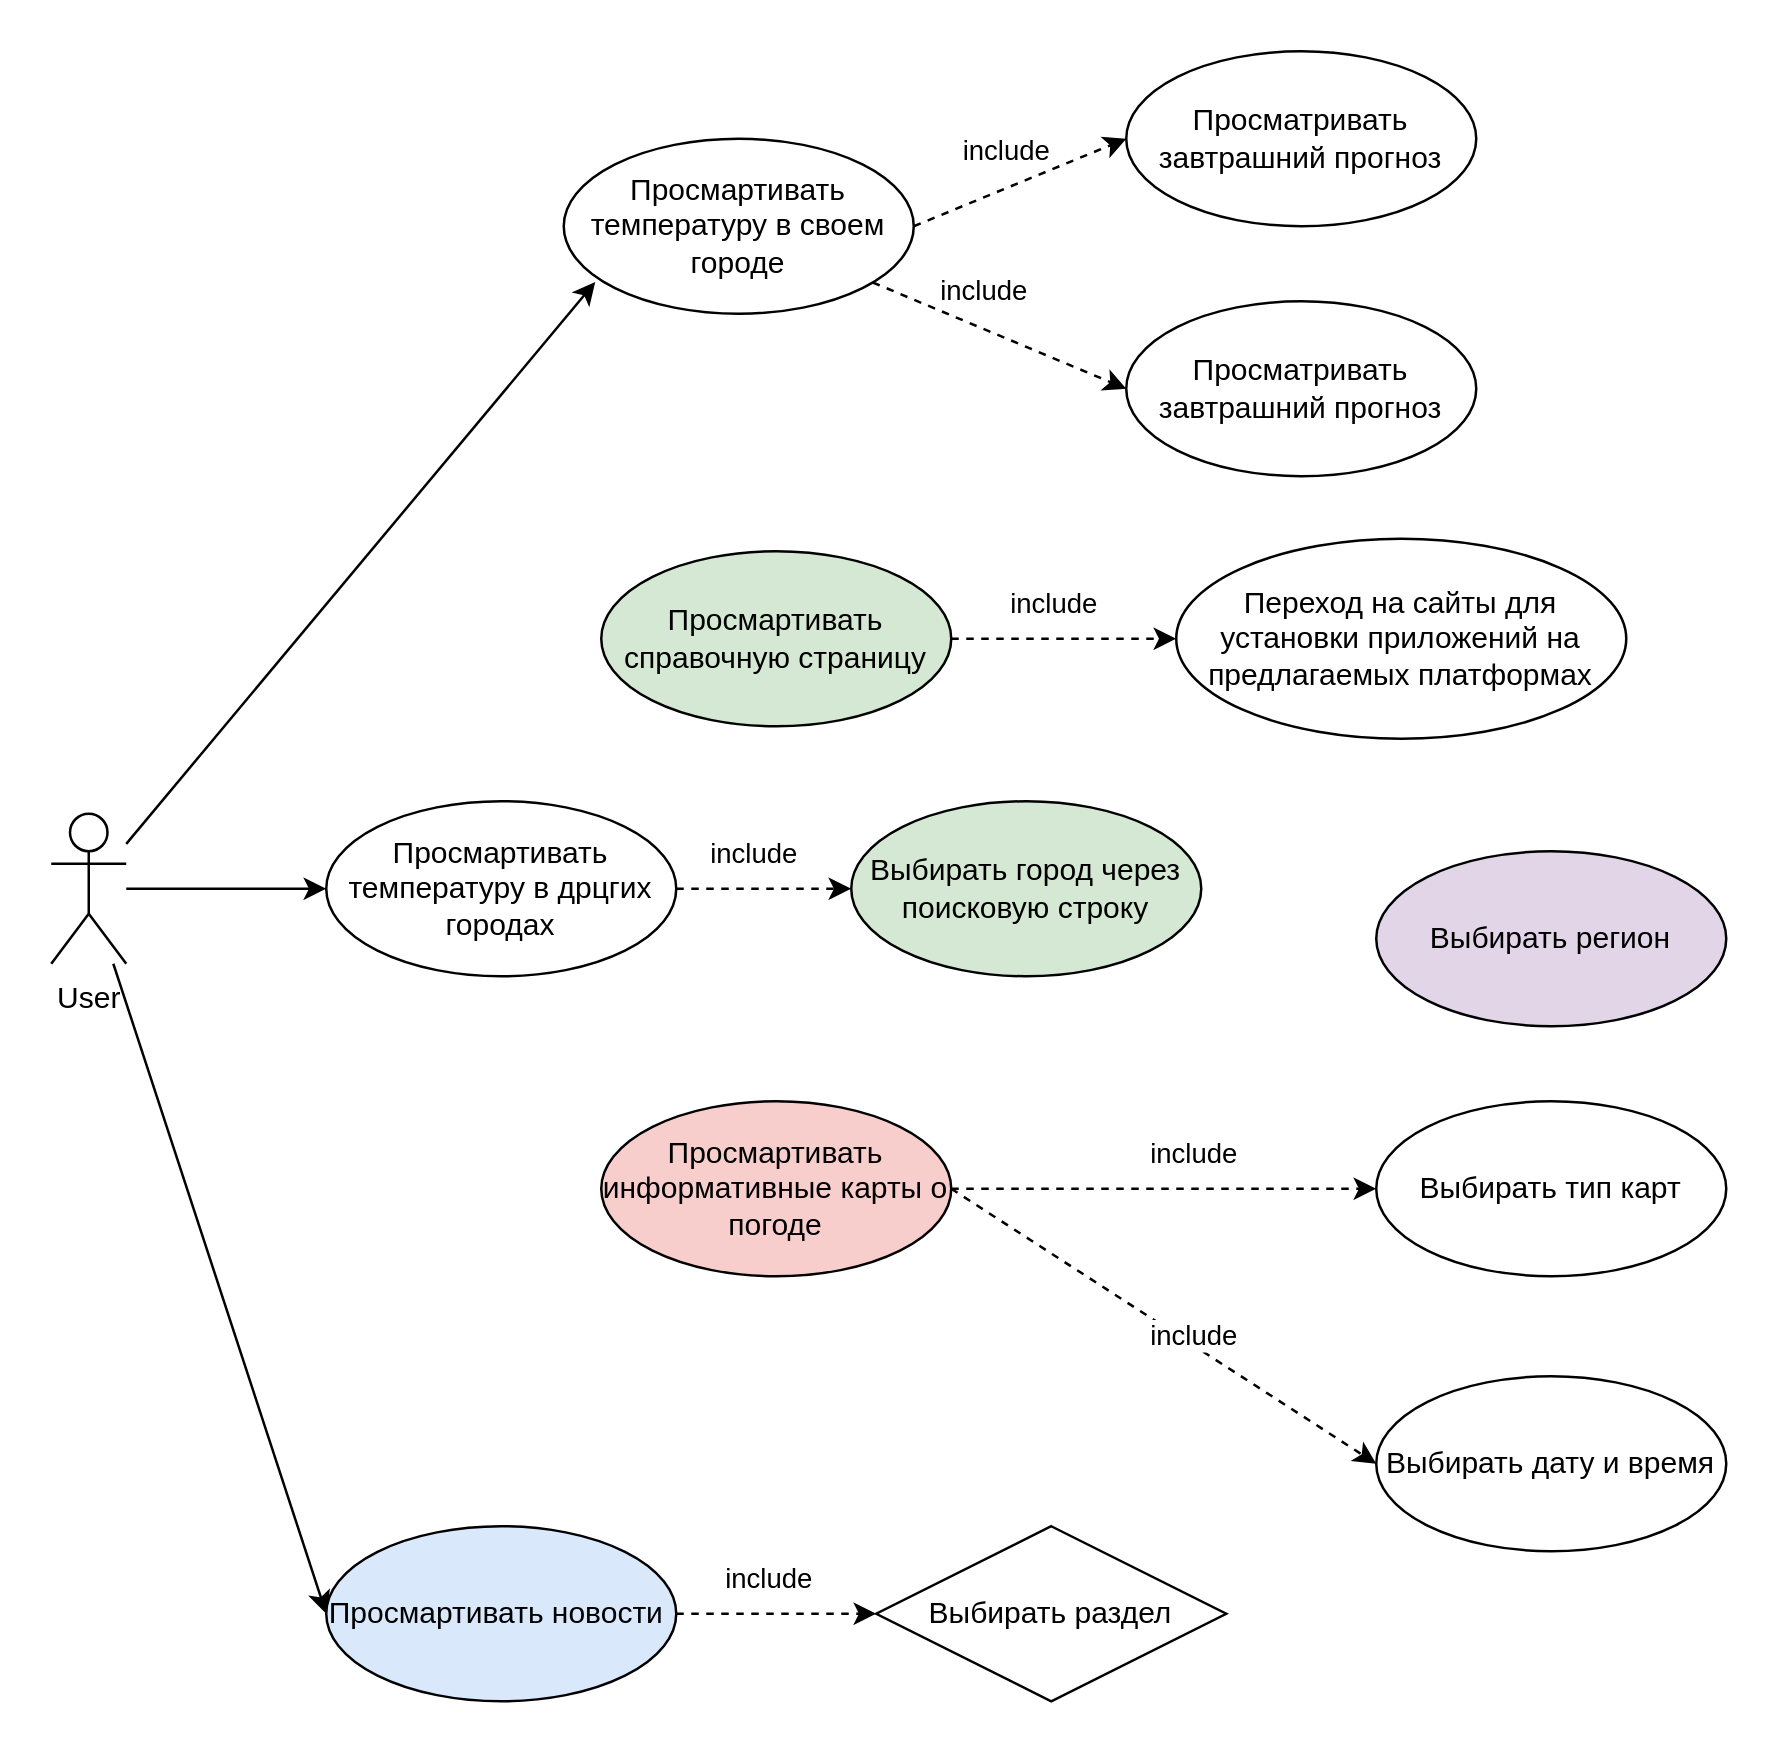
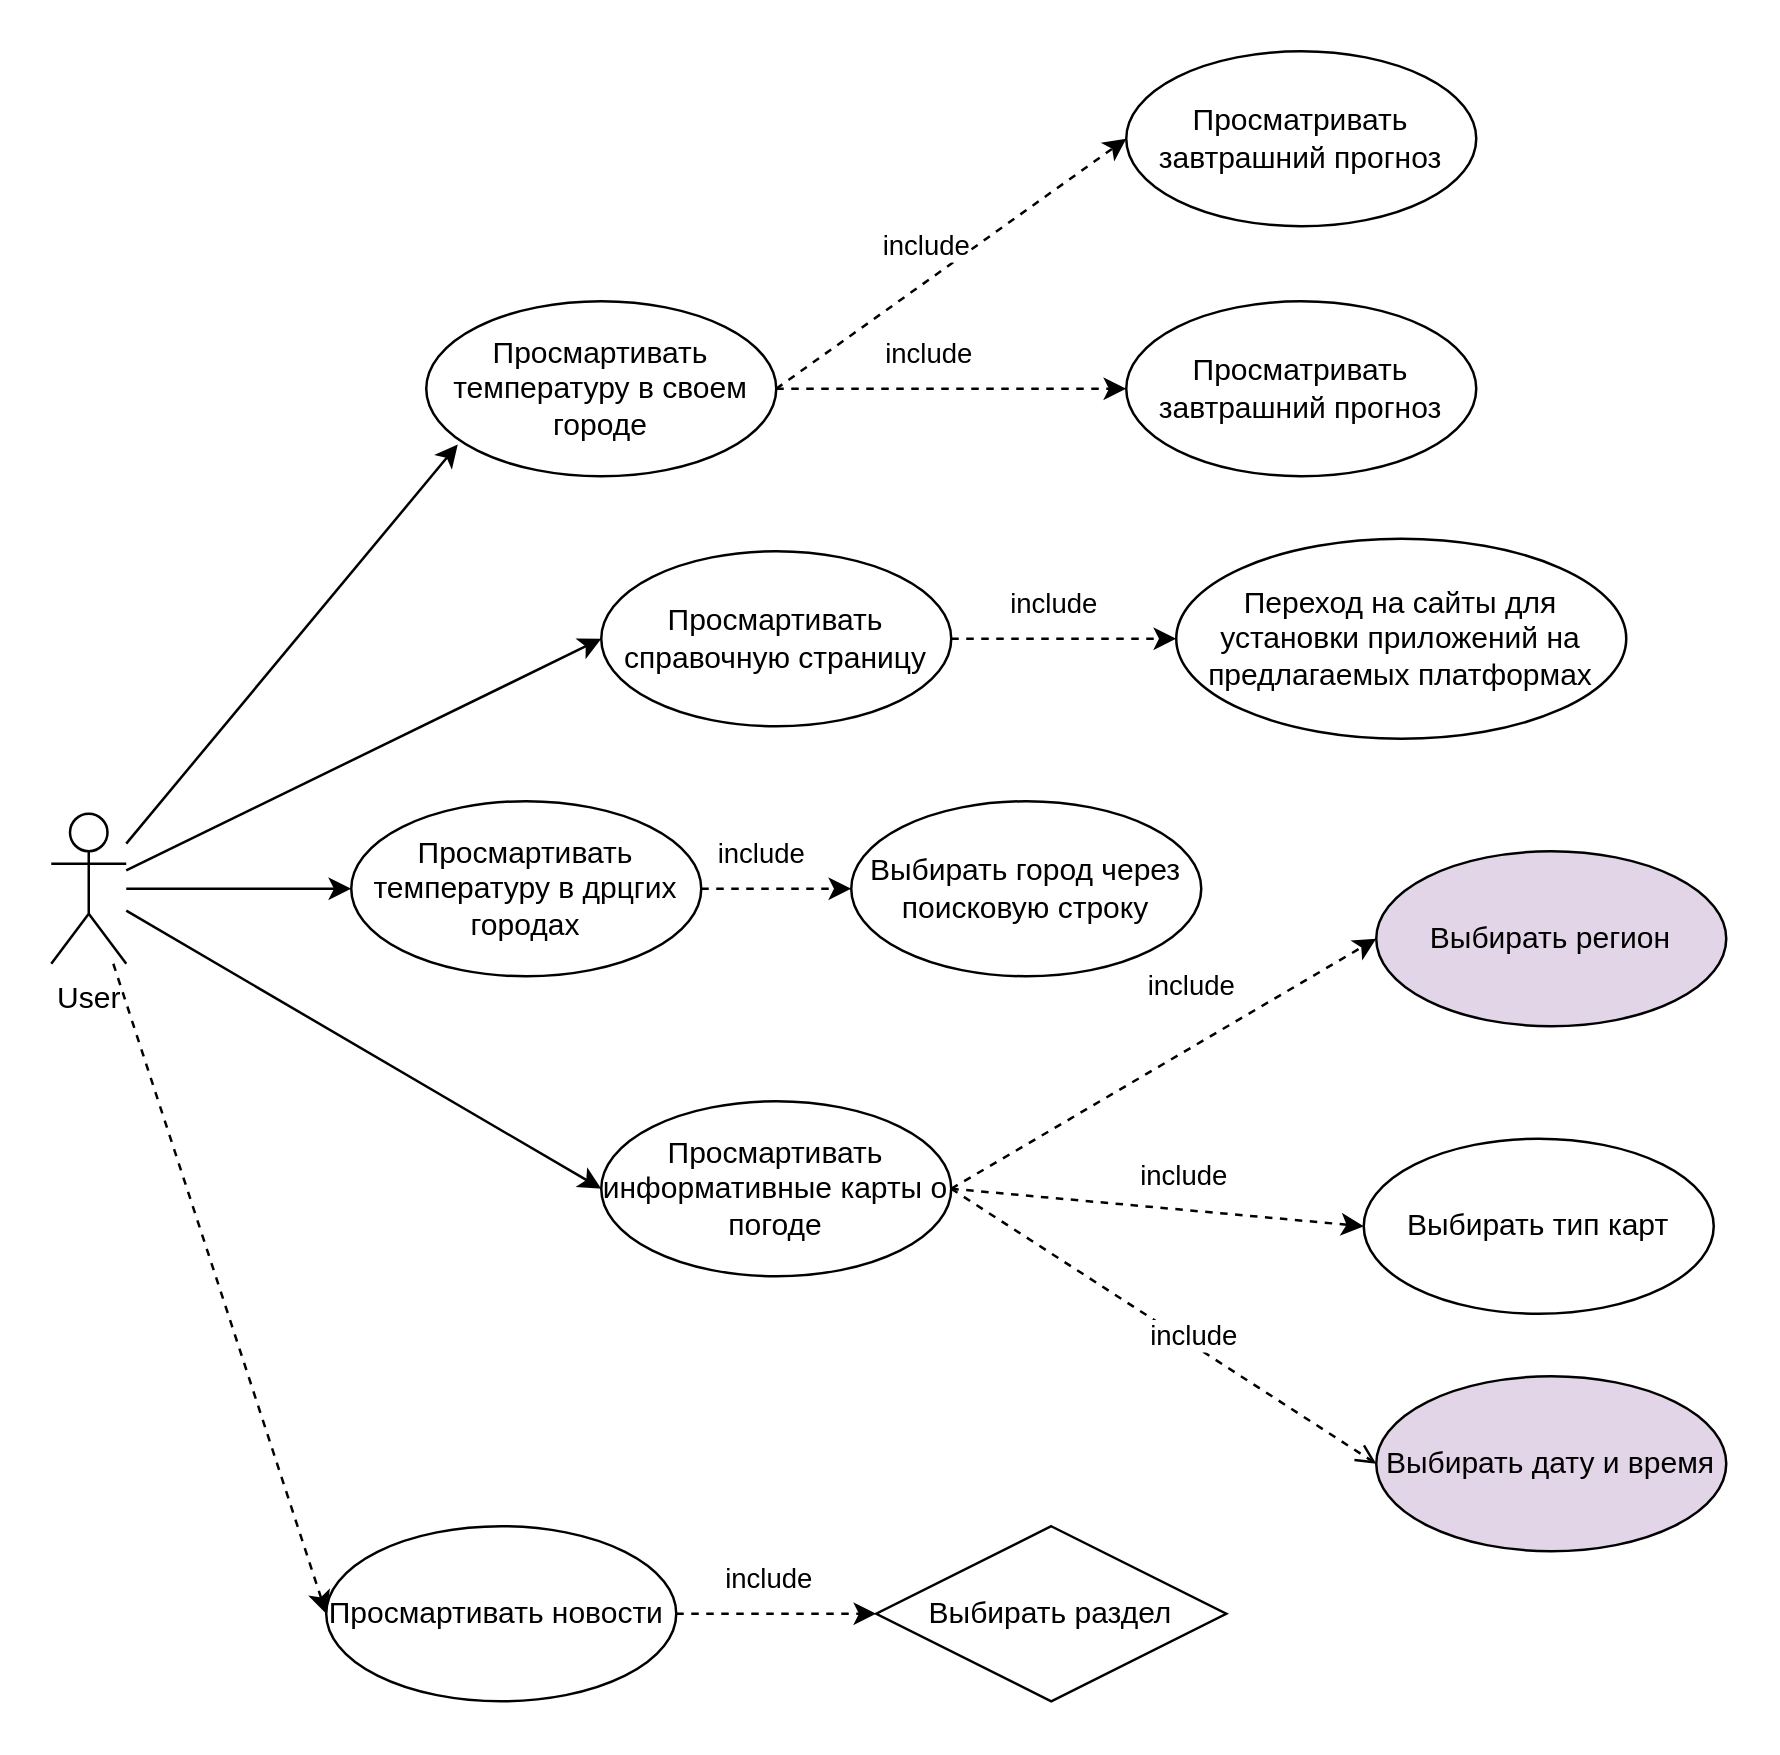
node "Просмартивать температуру в своем городе": moved (739, 226) -> (601, 389)
node "Просмартивать справочную страницу": fillcolor #d5e8d4 -> #ffffff
edge "User" -> "Просмартивать справочную страницу": added
node "Просмартивать температуру в дрцгих городах": moved (501, 889) -> (526, 889)
node "Выбирать город через поисковую строку": fillcolor #d5e8d4 -> #ffffff
edge "User" -> "Просмартивать информативные карты о погоде": added
edge "Просмартивать информативные карты о погоде" -> "Выбирать регион": added, label "include"
node "Просмартивать информативные карты о погоде": fillcolor #f8cecc -> #ffffff
node "Выбирать тип карт": moved (1551, 1189) -> (1539, 1226)
edge "User" -> "Просмартивать новости": style solid -> dashed
edge "Просмартивать информативные карты о погоде" -> "Выбирать дату и время": arrowhead classic -> open
node "Выбирать дату и время": fillcolor #ffffff -> #e1d5e7
node "Просмартивать новости": fillcolor #dae8fc -> #ffffff
